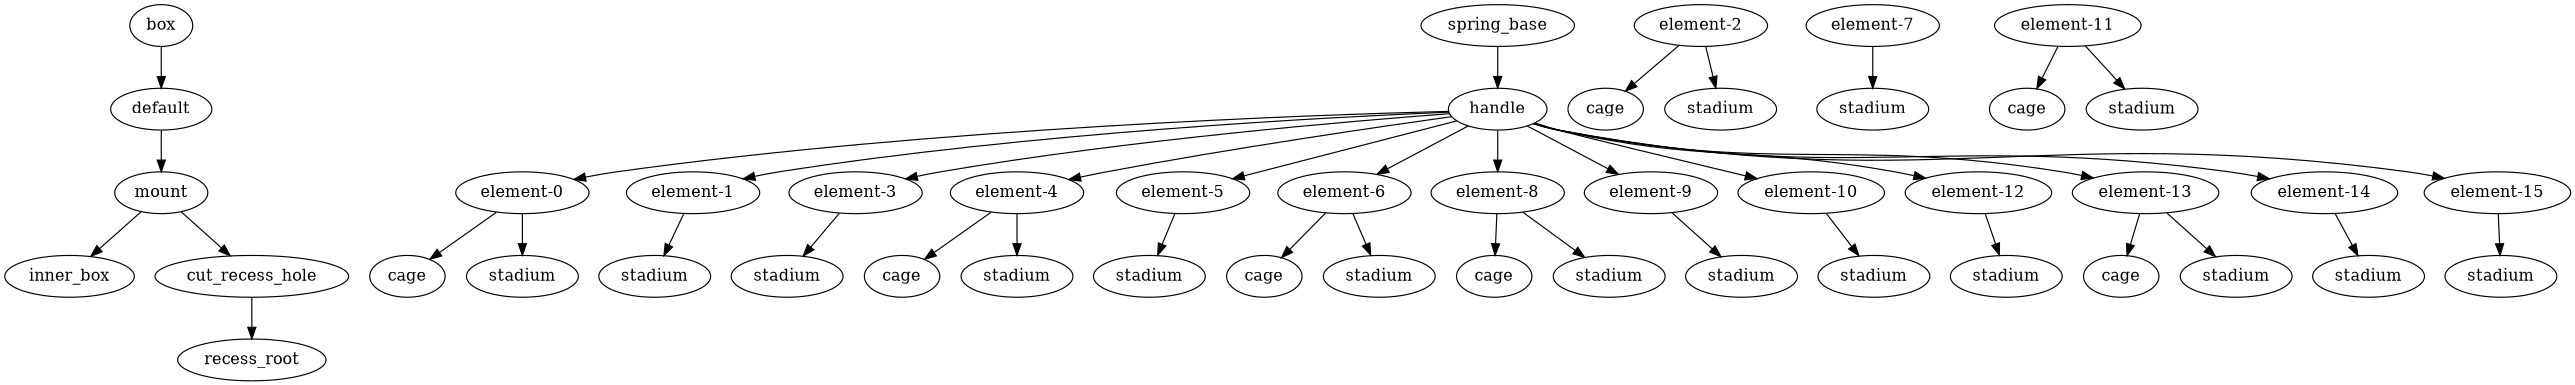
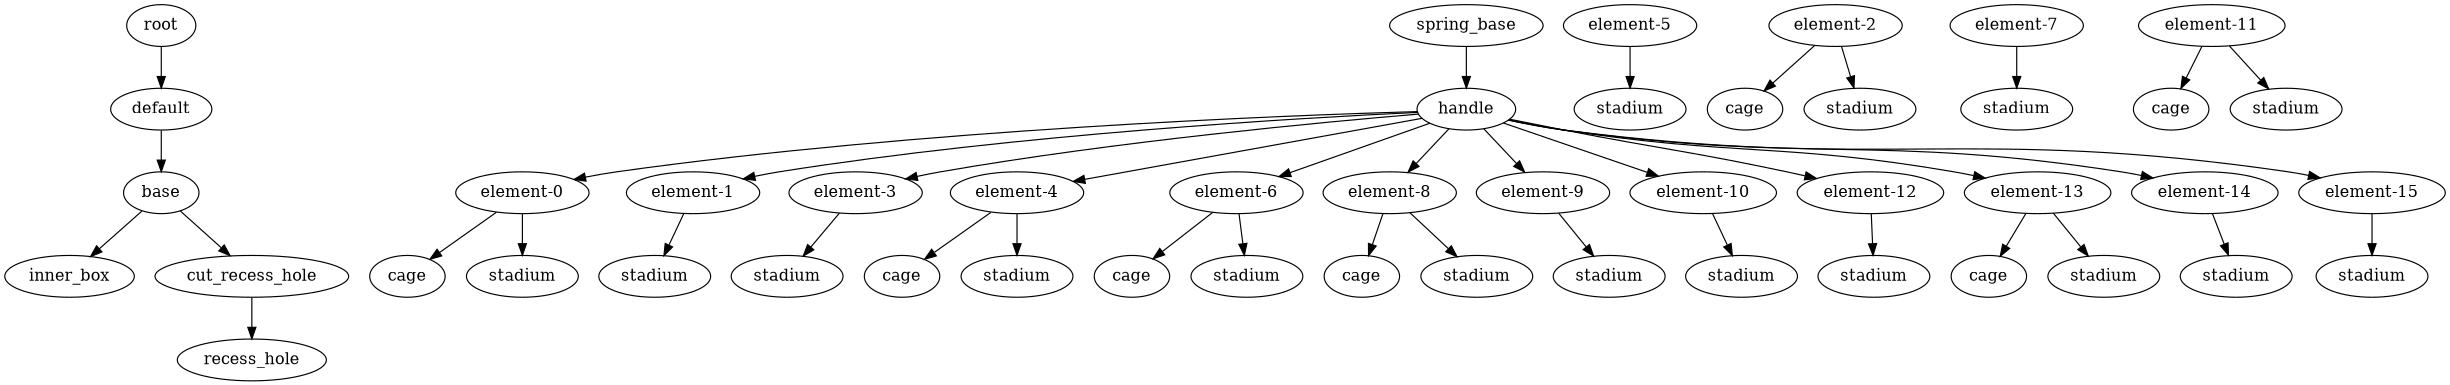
node "box": label "box" -> "root"
edge "handle" -> "element-5": removed
node "mount": label "mount" -> "base"
node "recess_root": label "recess_root" -> "recess_hole"
